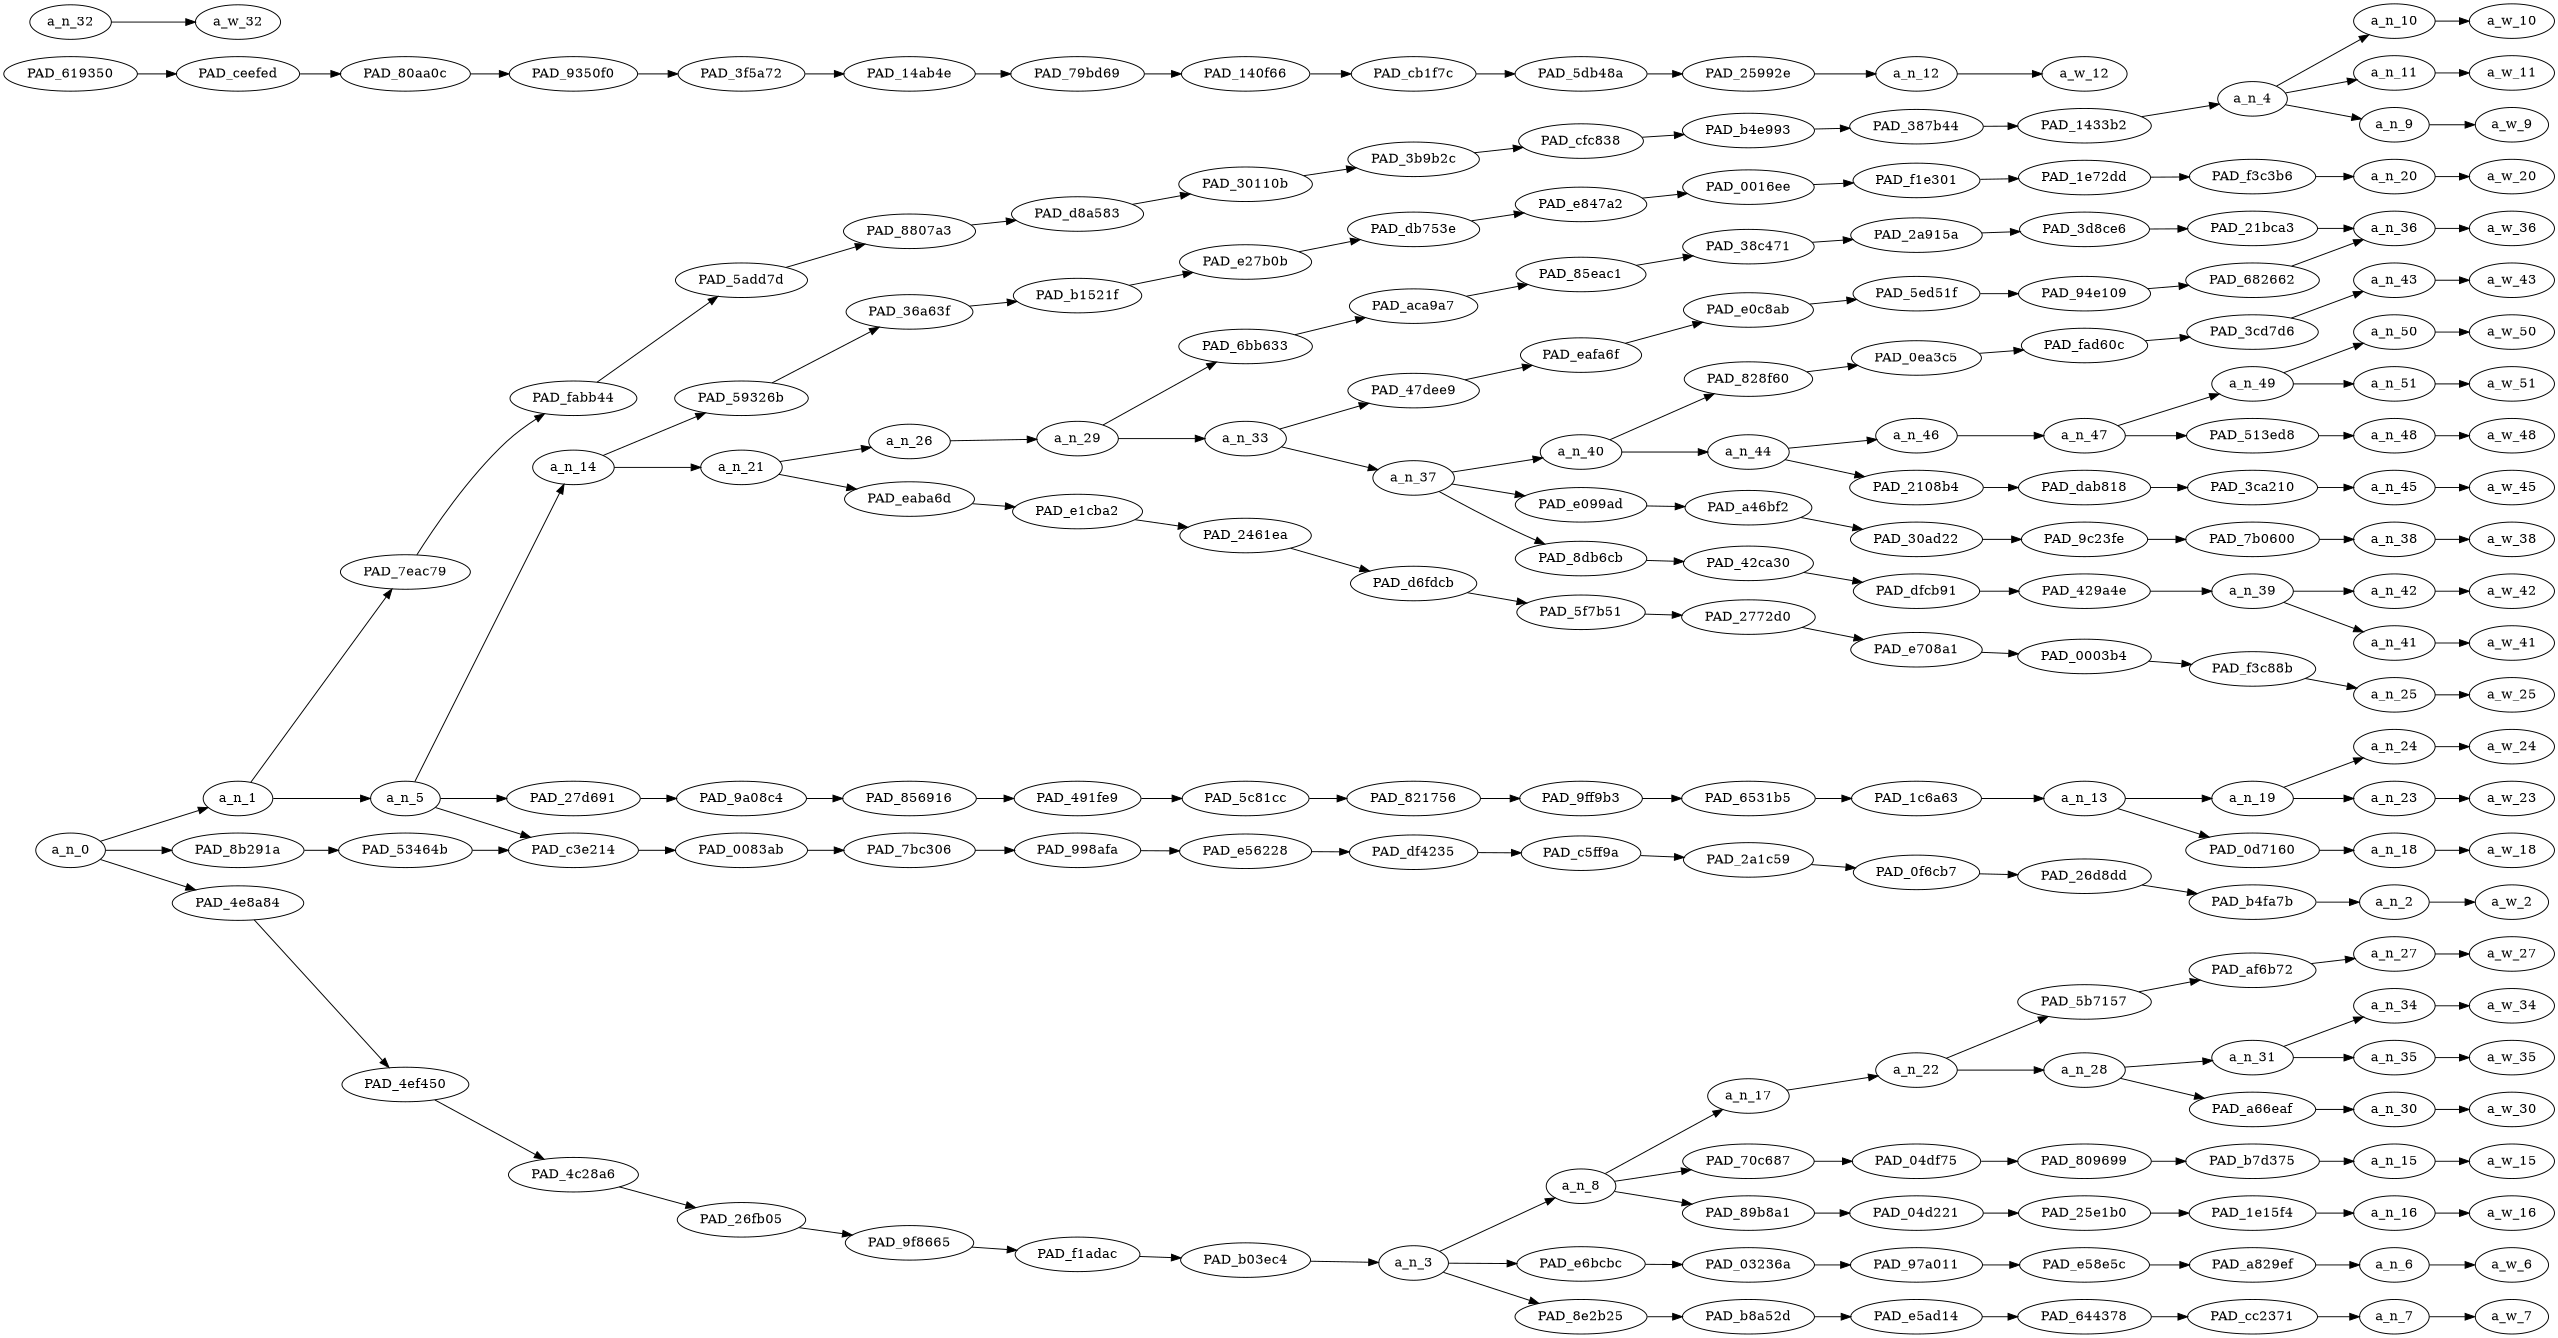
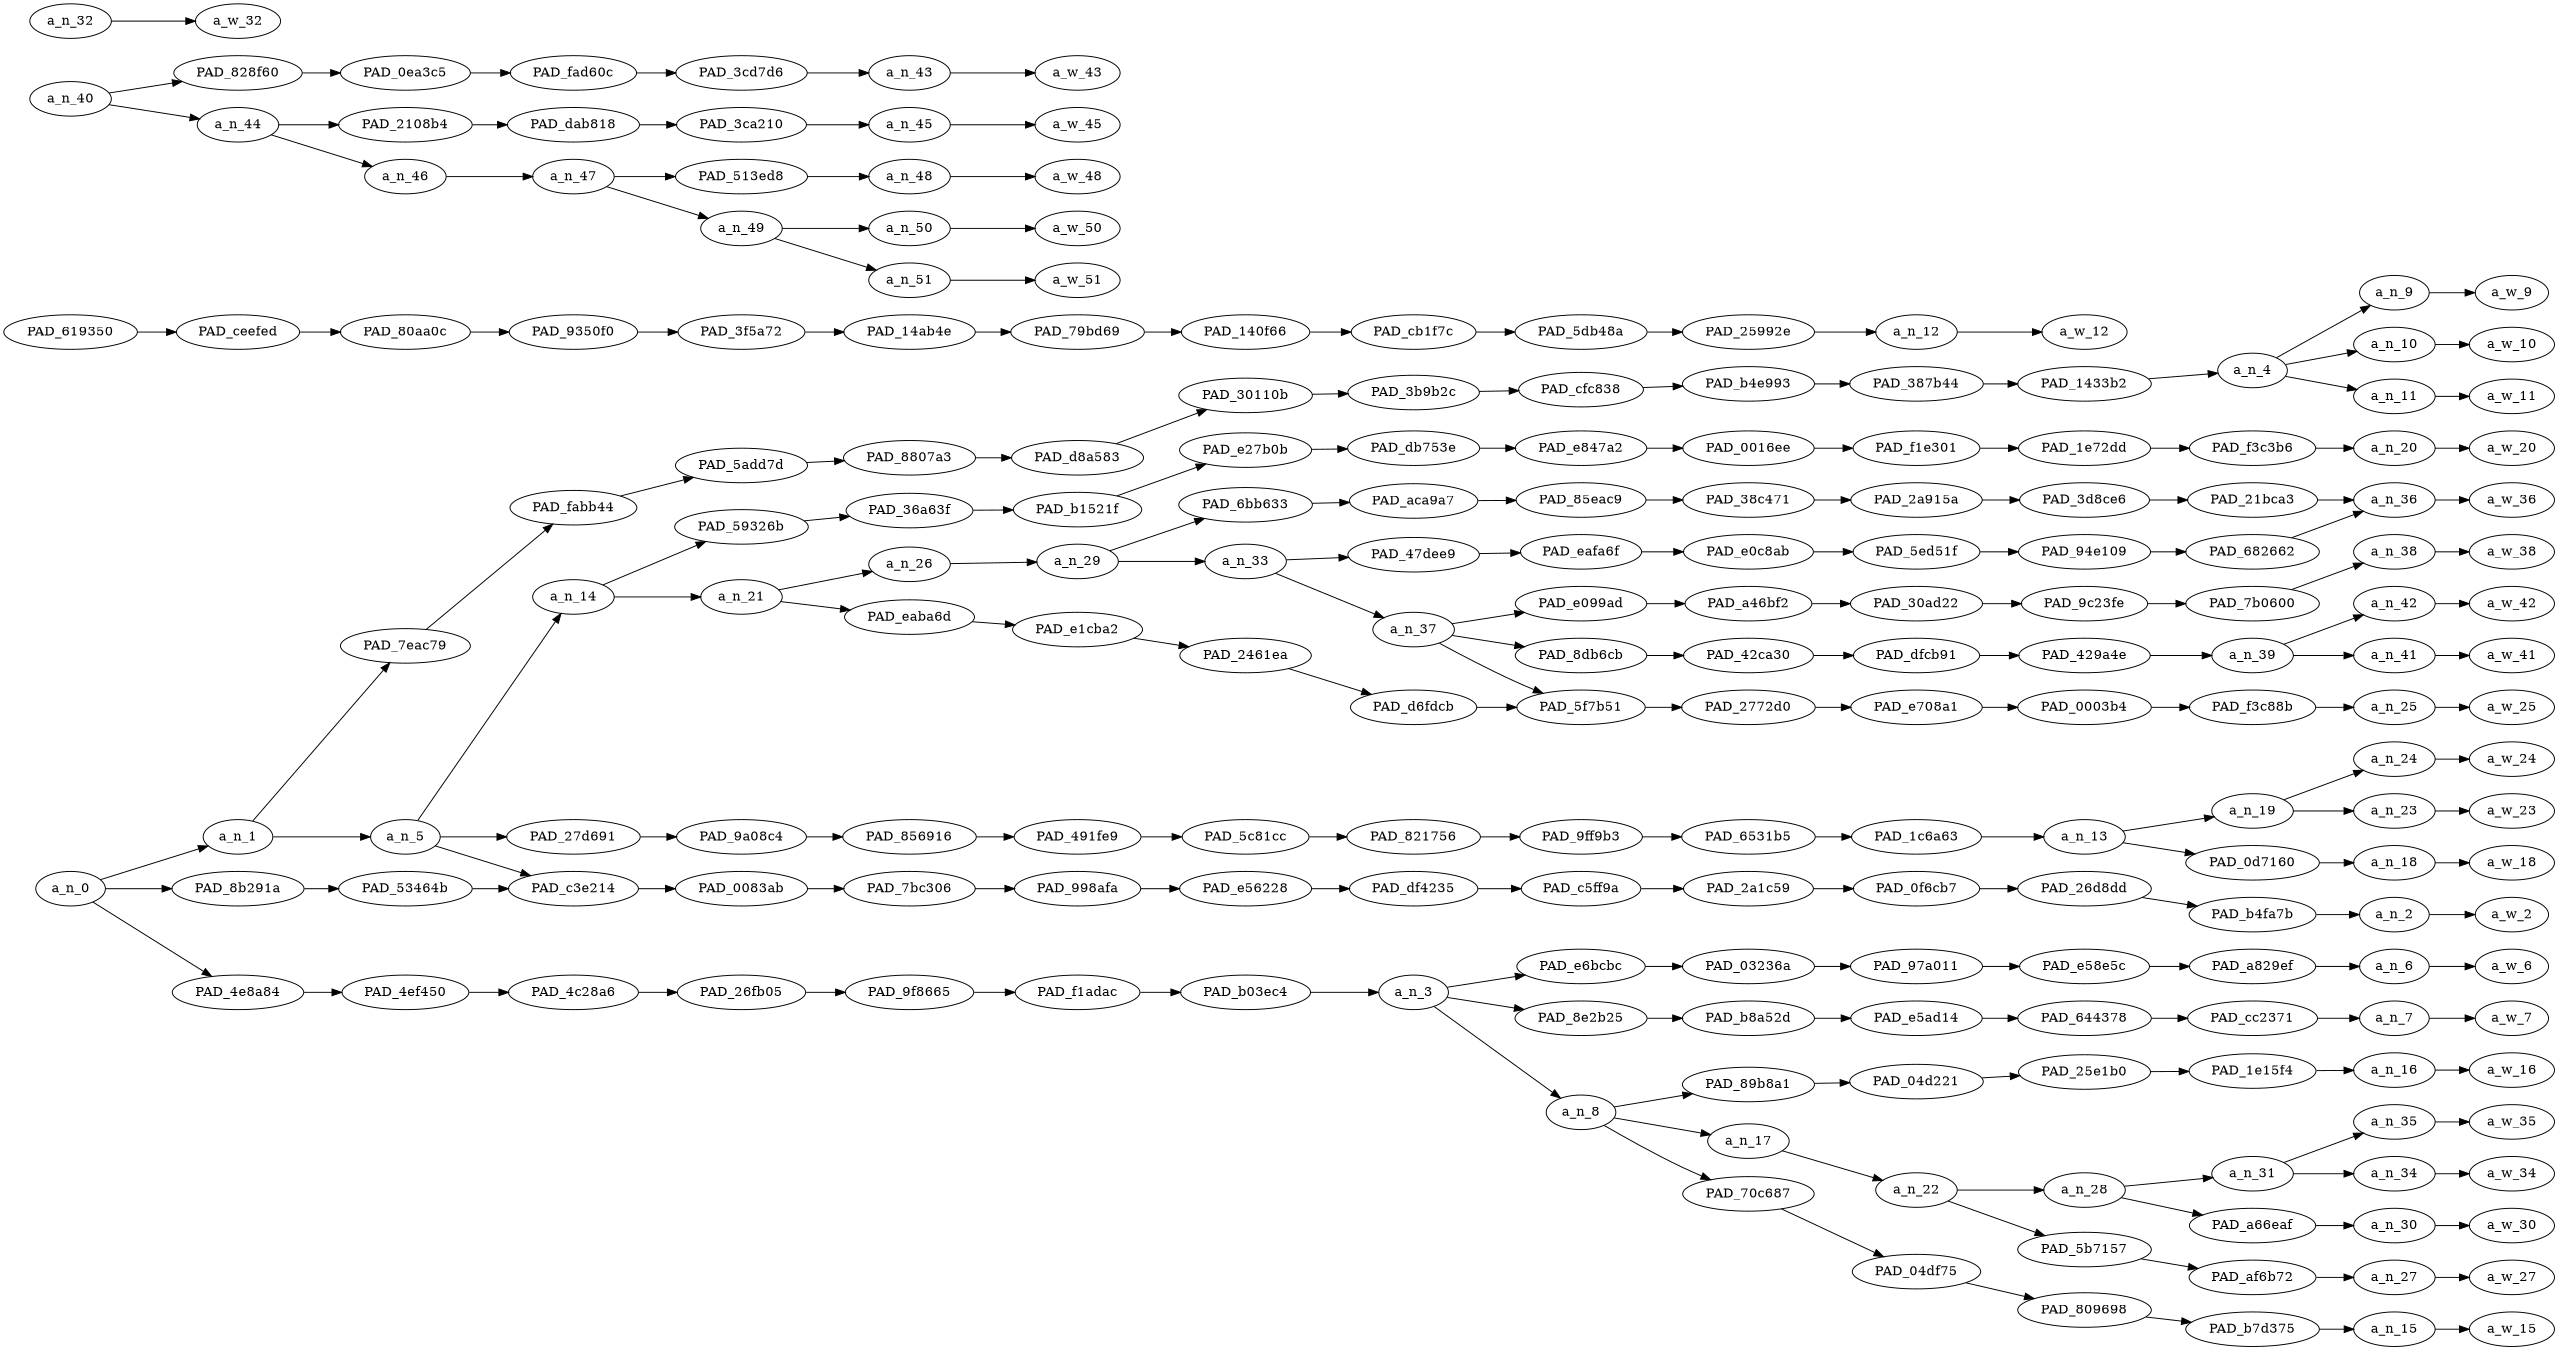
node "PAD_85eac1": label "PAD_85eac1" -> "PAD_85eac9"
edge "a_n_37" -> "a_n_40": now "a_n_37" -> "PAD_5f7b51"
node "PAD_809699": label "PAD_809699" -> "PAD_809698"
